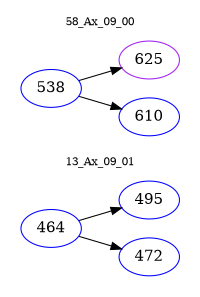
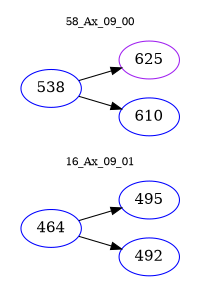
cluster "13_Ax_09_01": label "13_Ax_09_01" -> "16_Ax_09_01"
node "472": label "472" -> "492"
